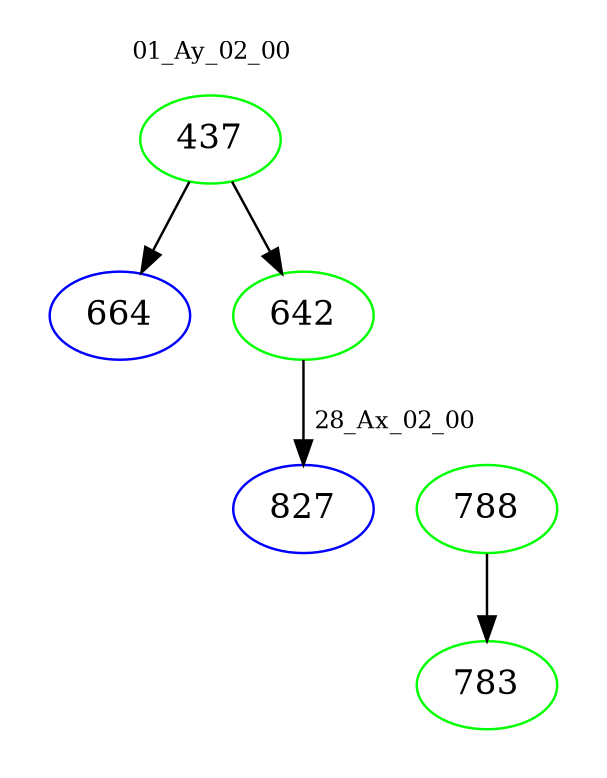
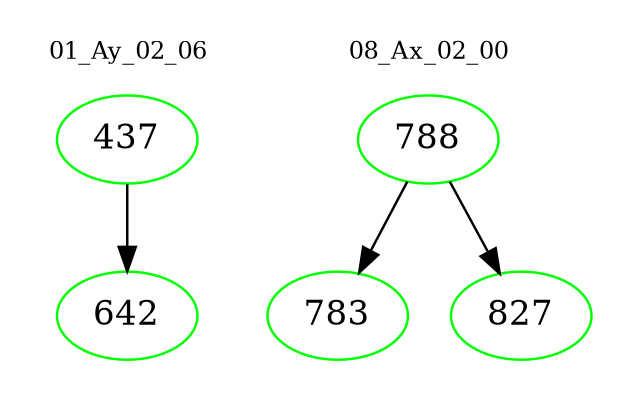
cluster "01_Ay_02_00": label "01_Ay_02_00" -> "01_Ay_02_06"
node "664": removed
edge "642" -> "827": now "788" -> "827"
cluster "28_Ax_02_00": label "28_Ax_02_00" -> "08_Ax_02_00"
node "827": color blue -> green
